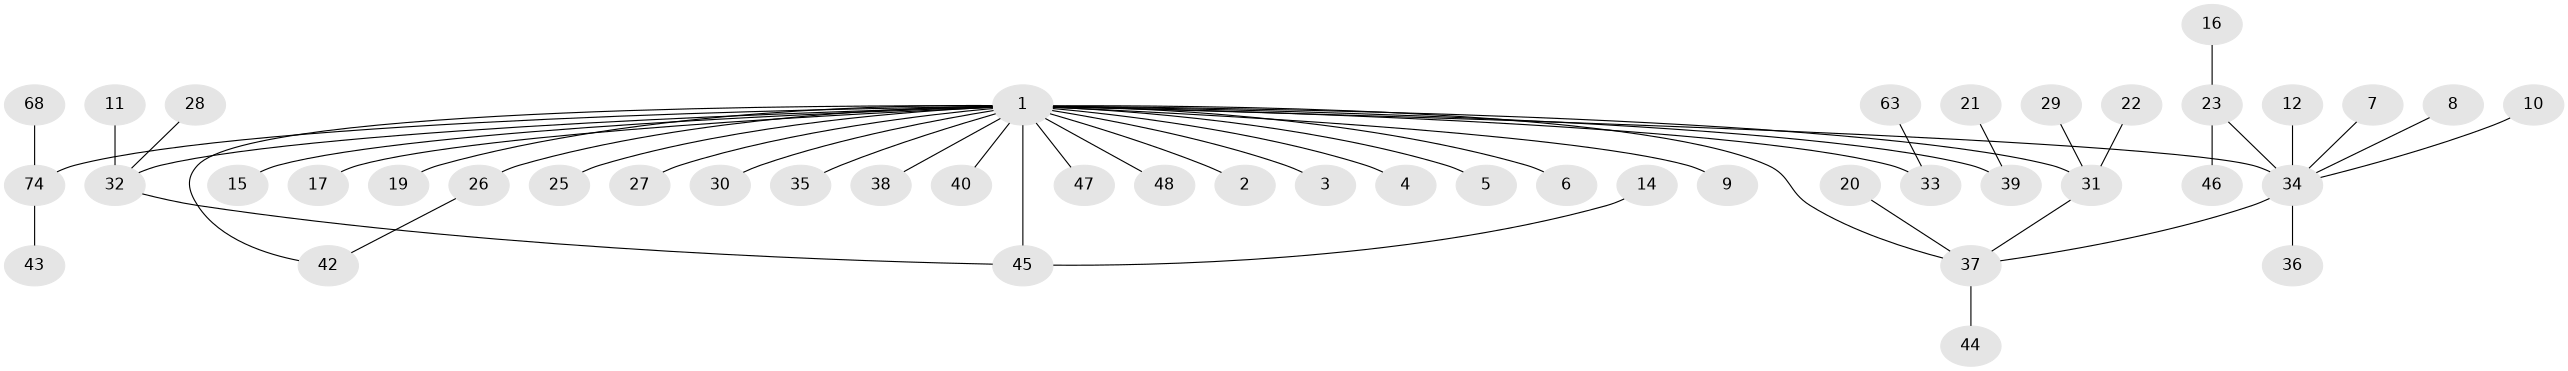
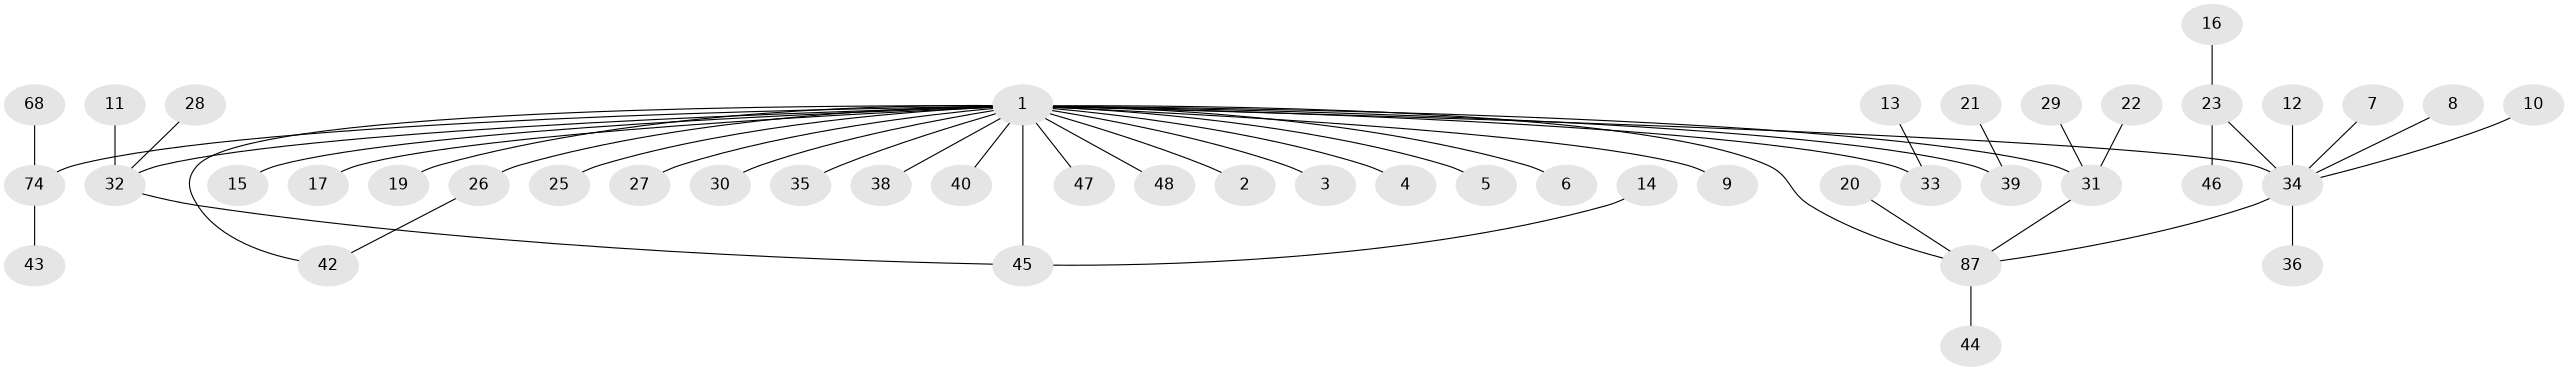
node "63": label "63" -> "13"
node "37": label "37" -> "87"
